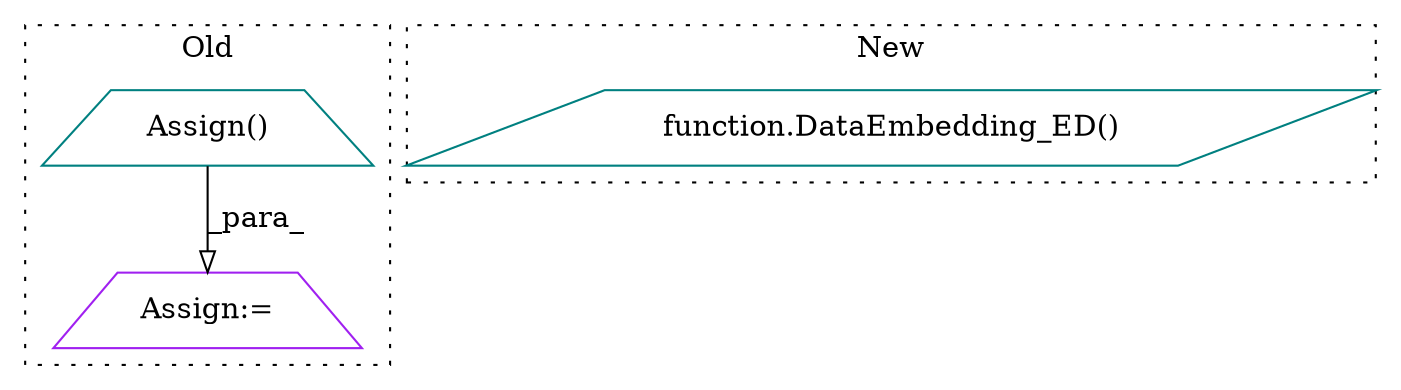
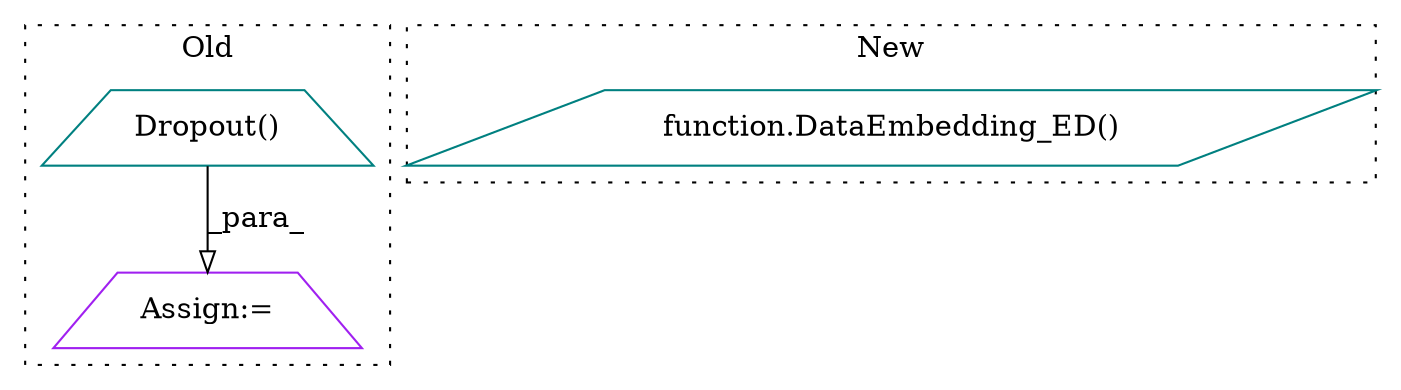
node "Assign()": label "Assign()" -> "Dropout()"
